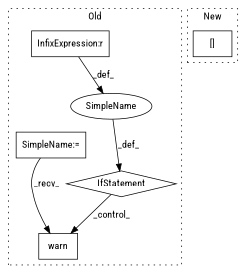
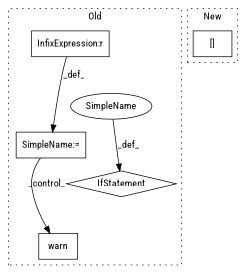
edge "InfixExpression:r" -> "SimpleName": now "InfixExpression:r" -> "SimpleName:="
edge "SimpleName:=" -> "warn": label "_recv_" -> "_control_"
edge "IfStatement" -> "warn": removed, label "_control_"
